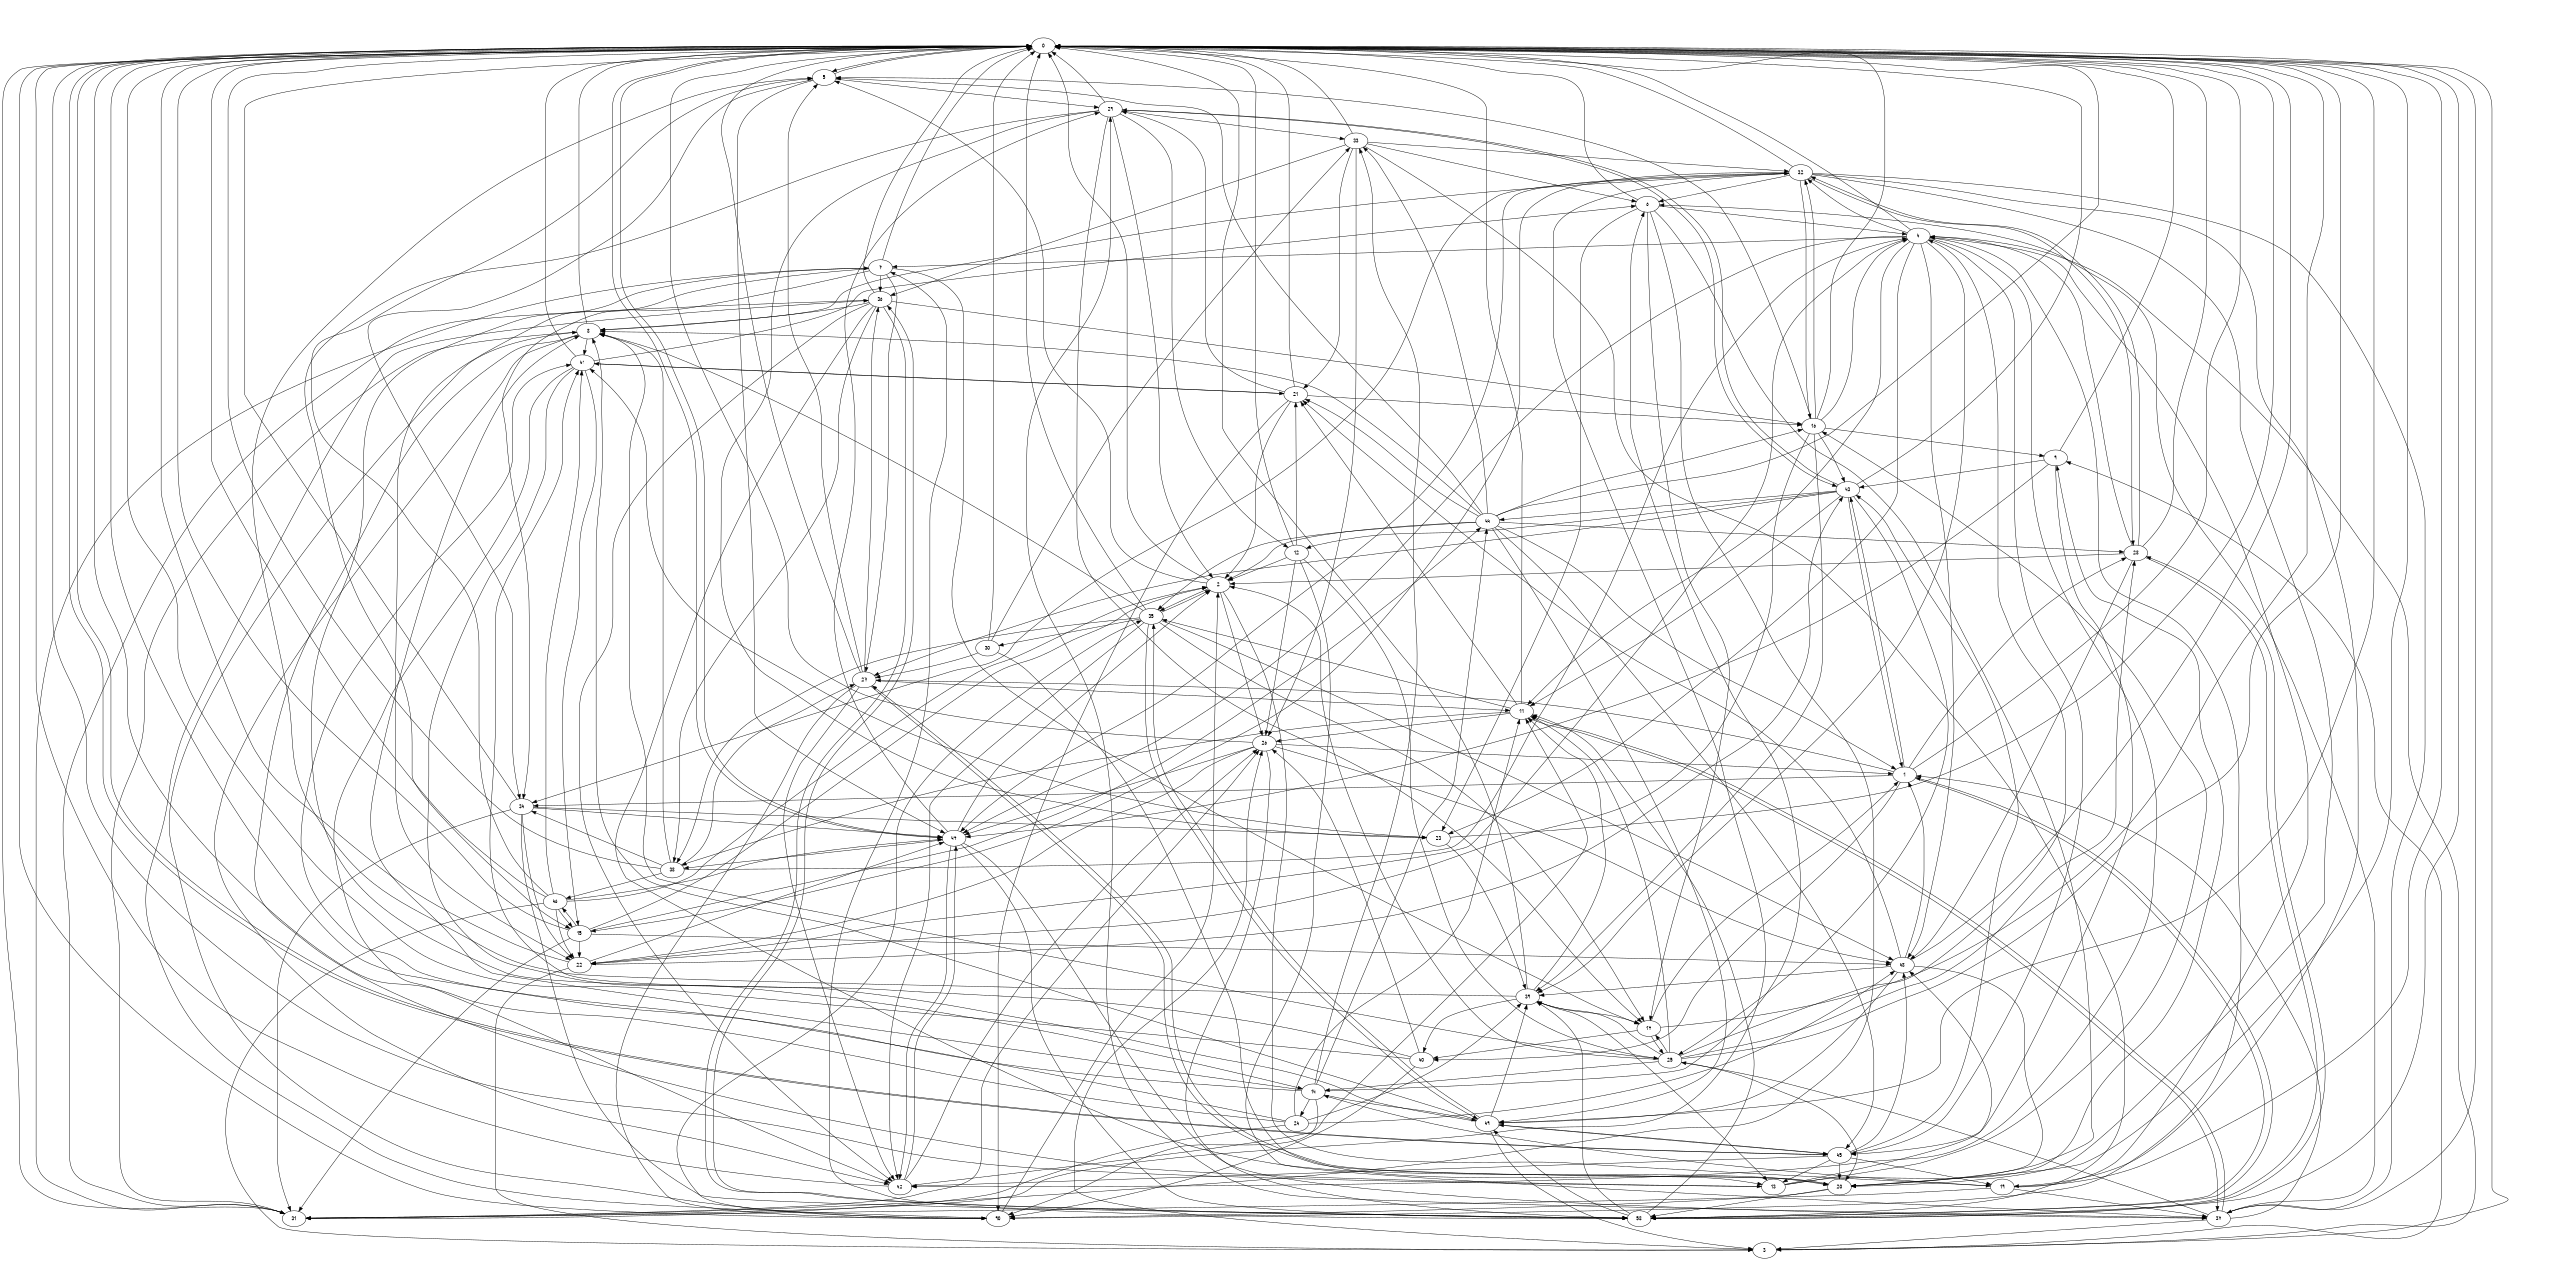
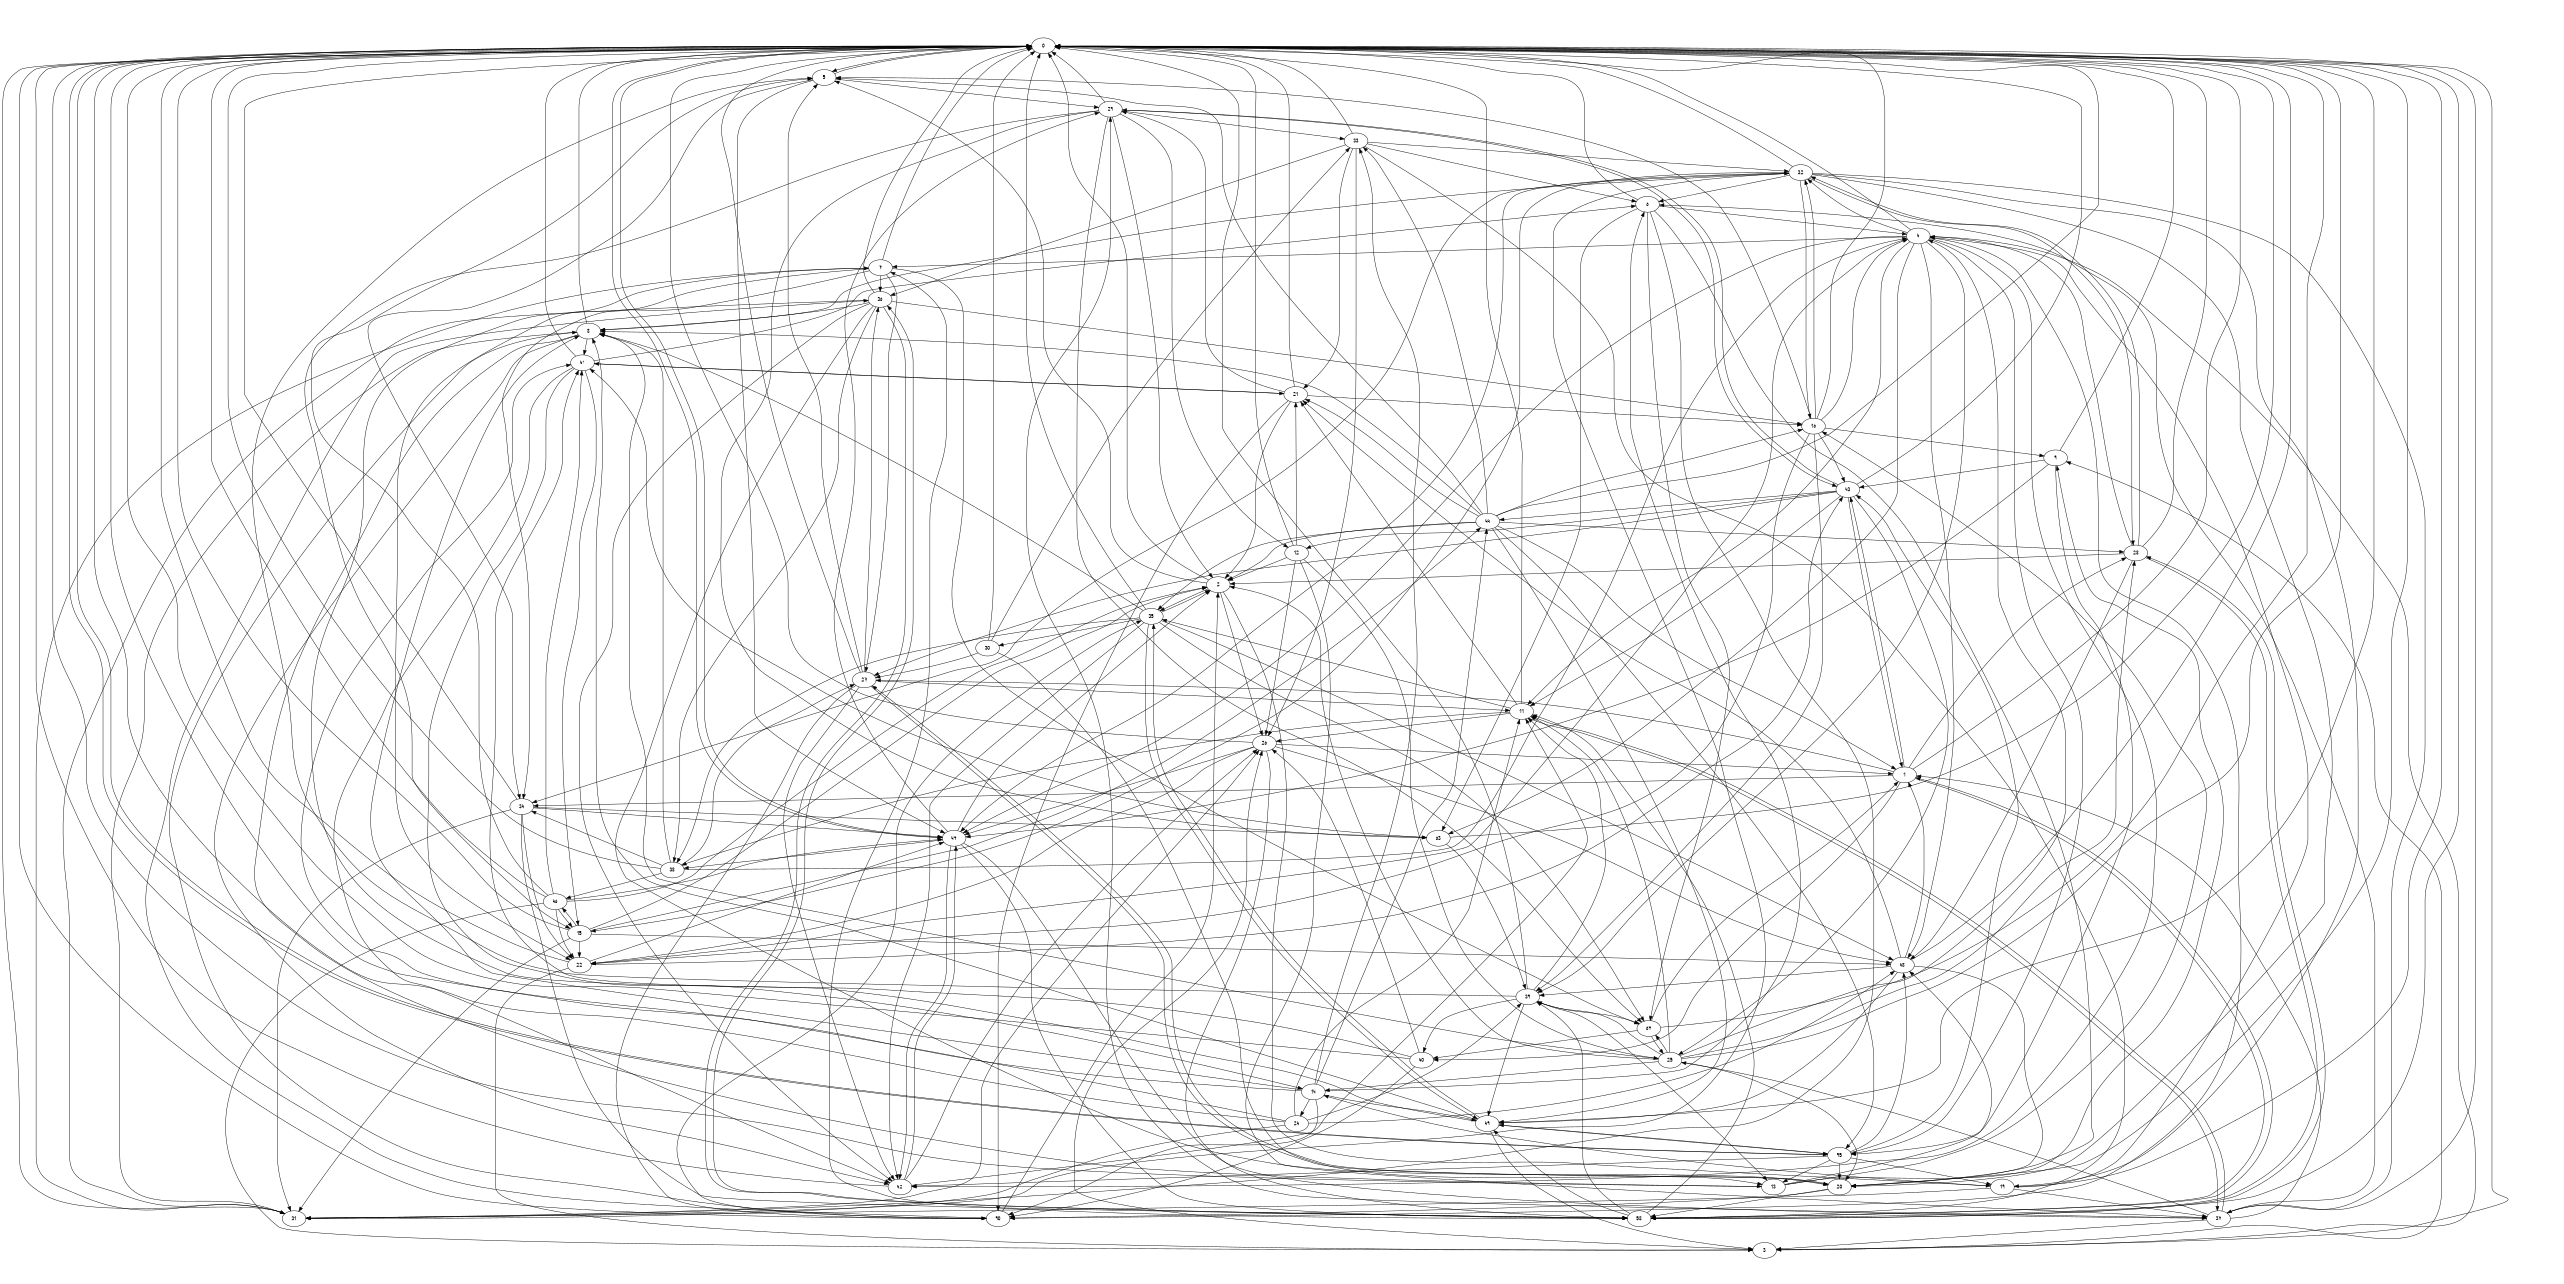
node "23": label "23" -> "63"
node "17": label "17" -> "67"
edge "49" -> "39": reversed
node "45": label "45" -> "95"
